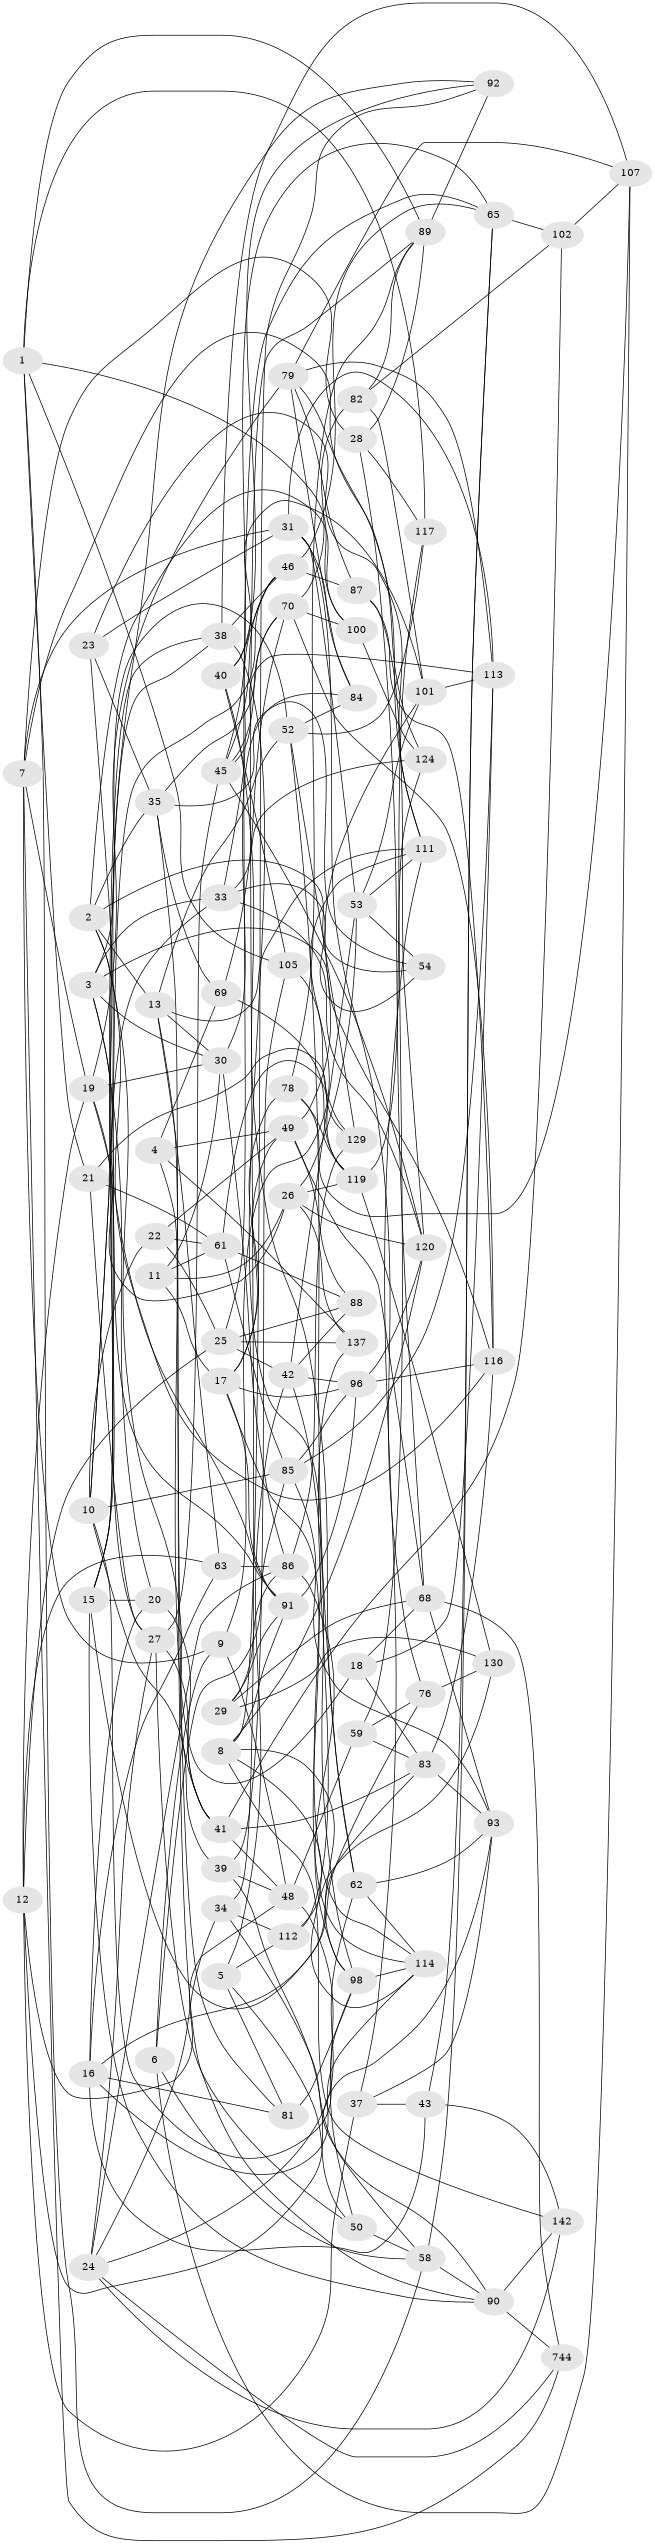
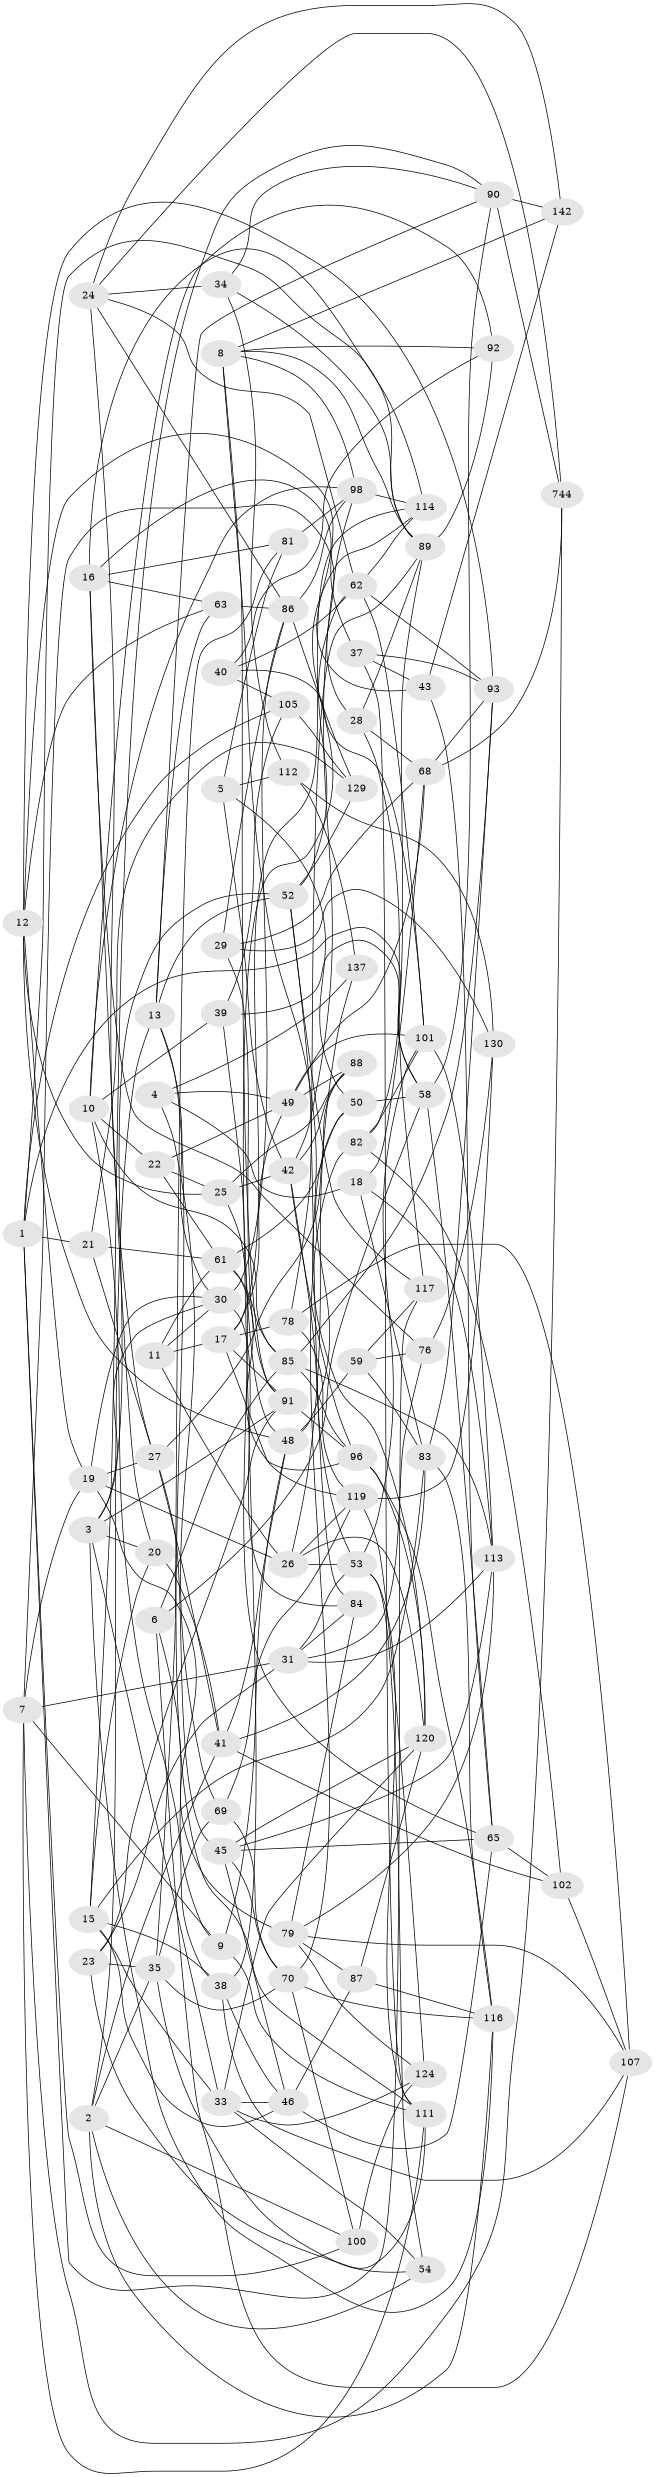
edge "62" -- "101": added
edge "25" -- "137": removed
edge "8" -- "114": now "8" -- "89"
